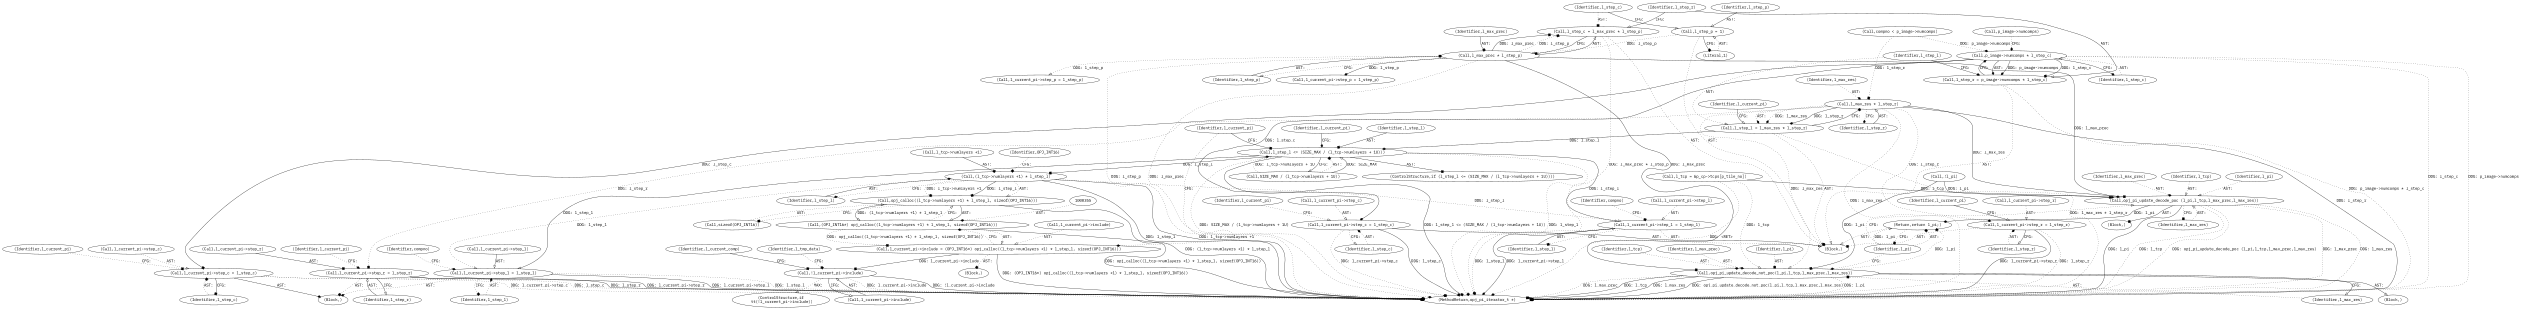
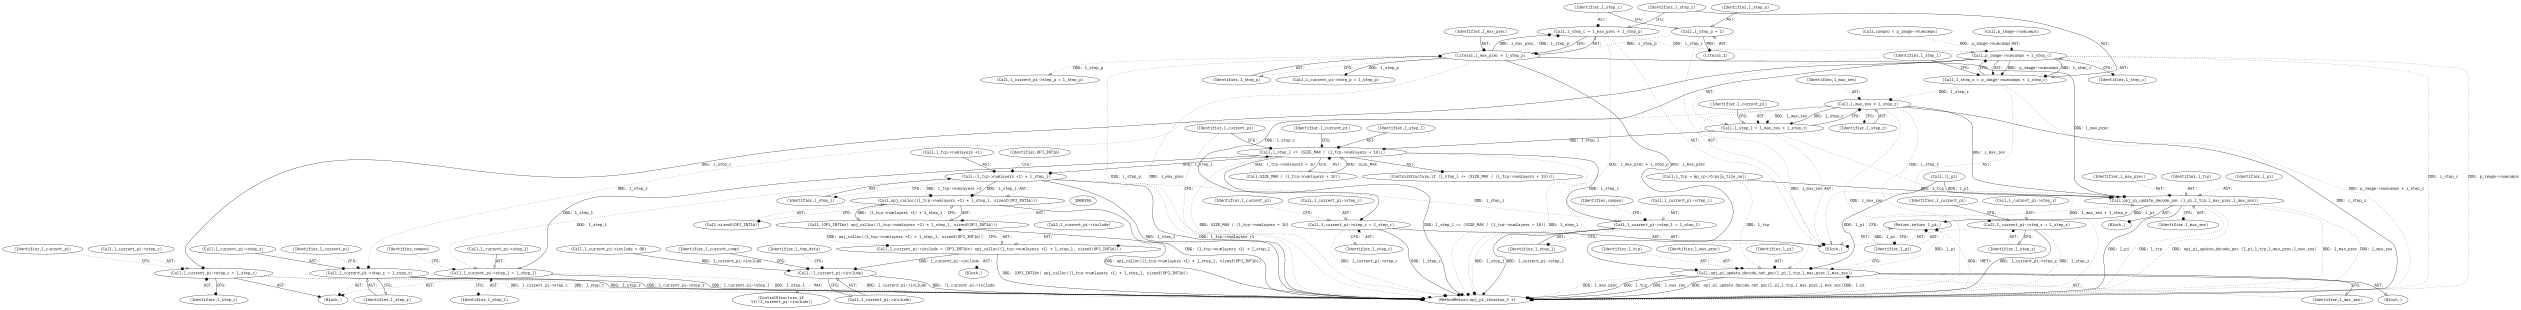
edge "(Call,l_step_p = 1)" -> "(Literal,1)": label "CFG: " -> "MAX: "
edge "(Call,p_image->numcomps)" -> "(Call,p_image->numcomps * l_step_c)": label "CFG: " -> "AST: "
edge "(Call,l_step_c = l_max_prec * l_step_p)" -> "(Call,p_image->numcomps * l_step_c)": added, label "DDG: l_step_c"
node "(Call,l_max_prec * l_step_p)": label "(Call,l_max_prec * l_step_p)" -> "(Literal,l_max_prec * l_step_p)"
edge "(Call,compno < p_image->numcomps)" -> "(Call,l_max_res * l_step_r)": now "(Call,l_step_r = p_image->numcomps * l_step_c)" -> "(Call,l_max_res * l_step_r)"
edge "(Call,l_step_r = p_image->numcomps * l_step_c)" -> "(Call,p_image->numcomps * l_step_c)": arrowhead diamond -> box
edge "(Call,l_tcp = &p_cp->tcps[p_tile_no])" -> "(MethodReturn,opj_pi_iterator_t *)": now "(Return,return l_pi;)" -> "(MethodReturn,opj_pi_iterator_t *)"
node "(Call,l_current_pi->include = 00)": added
